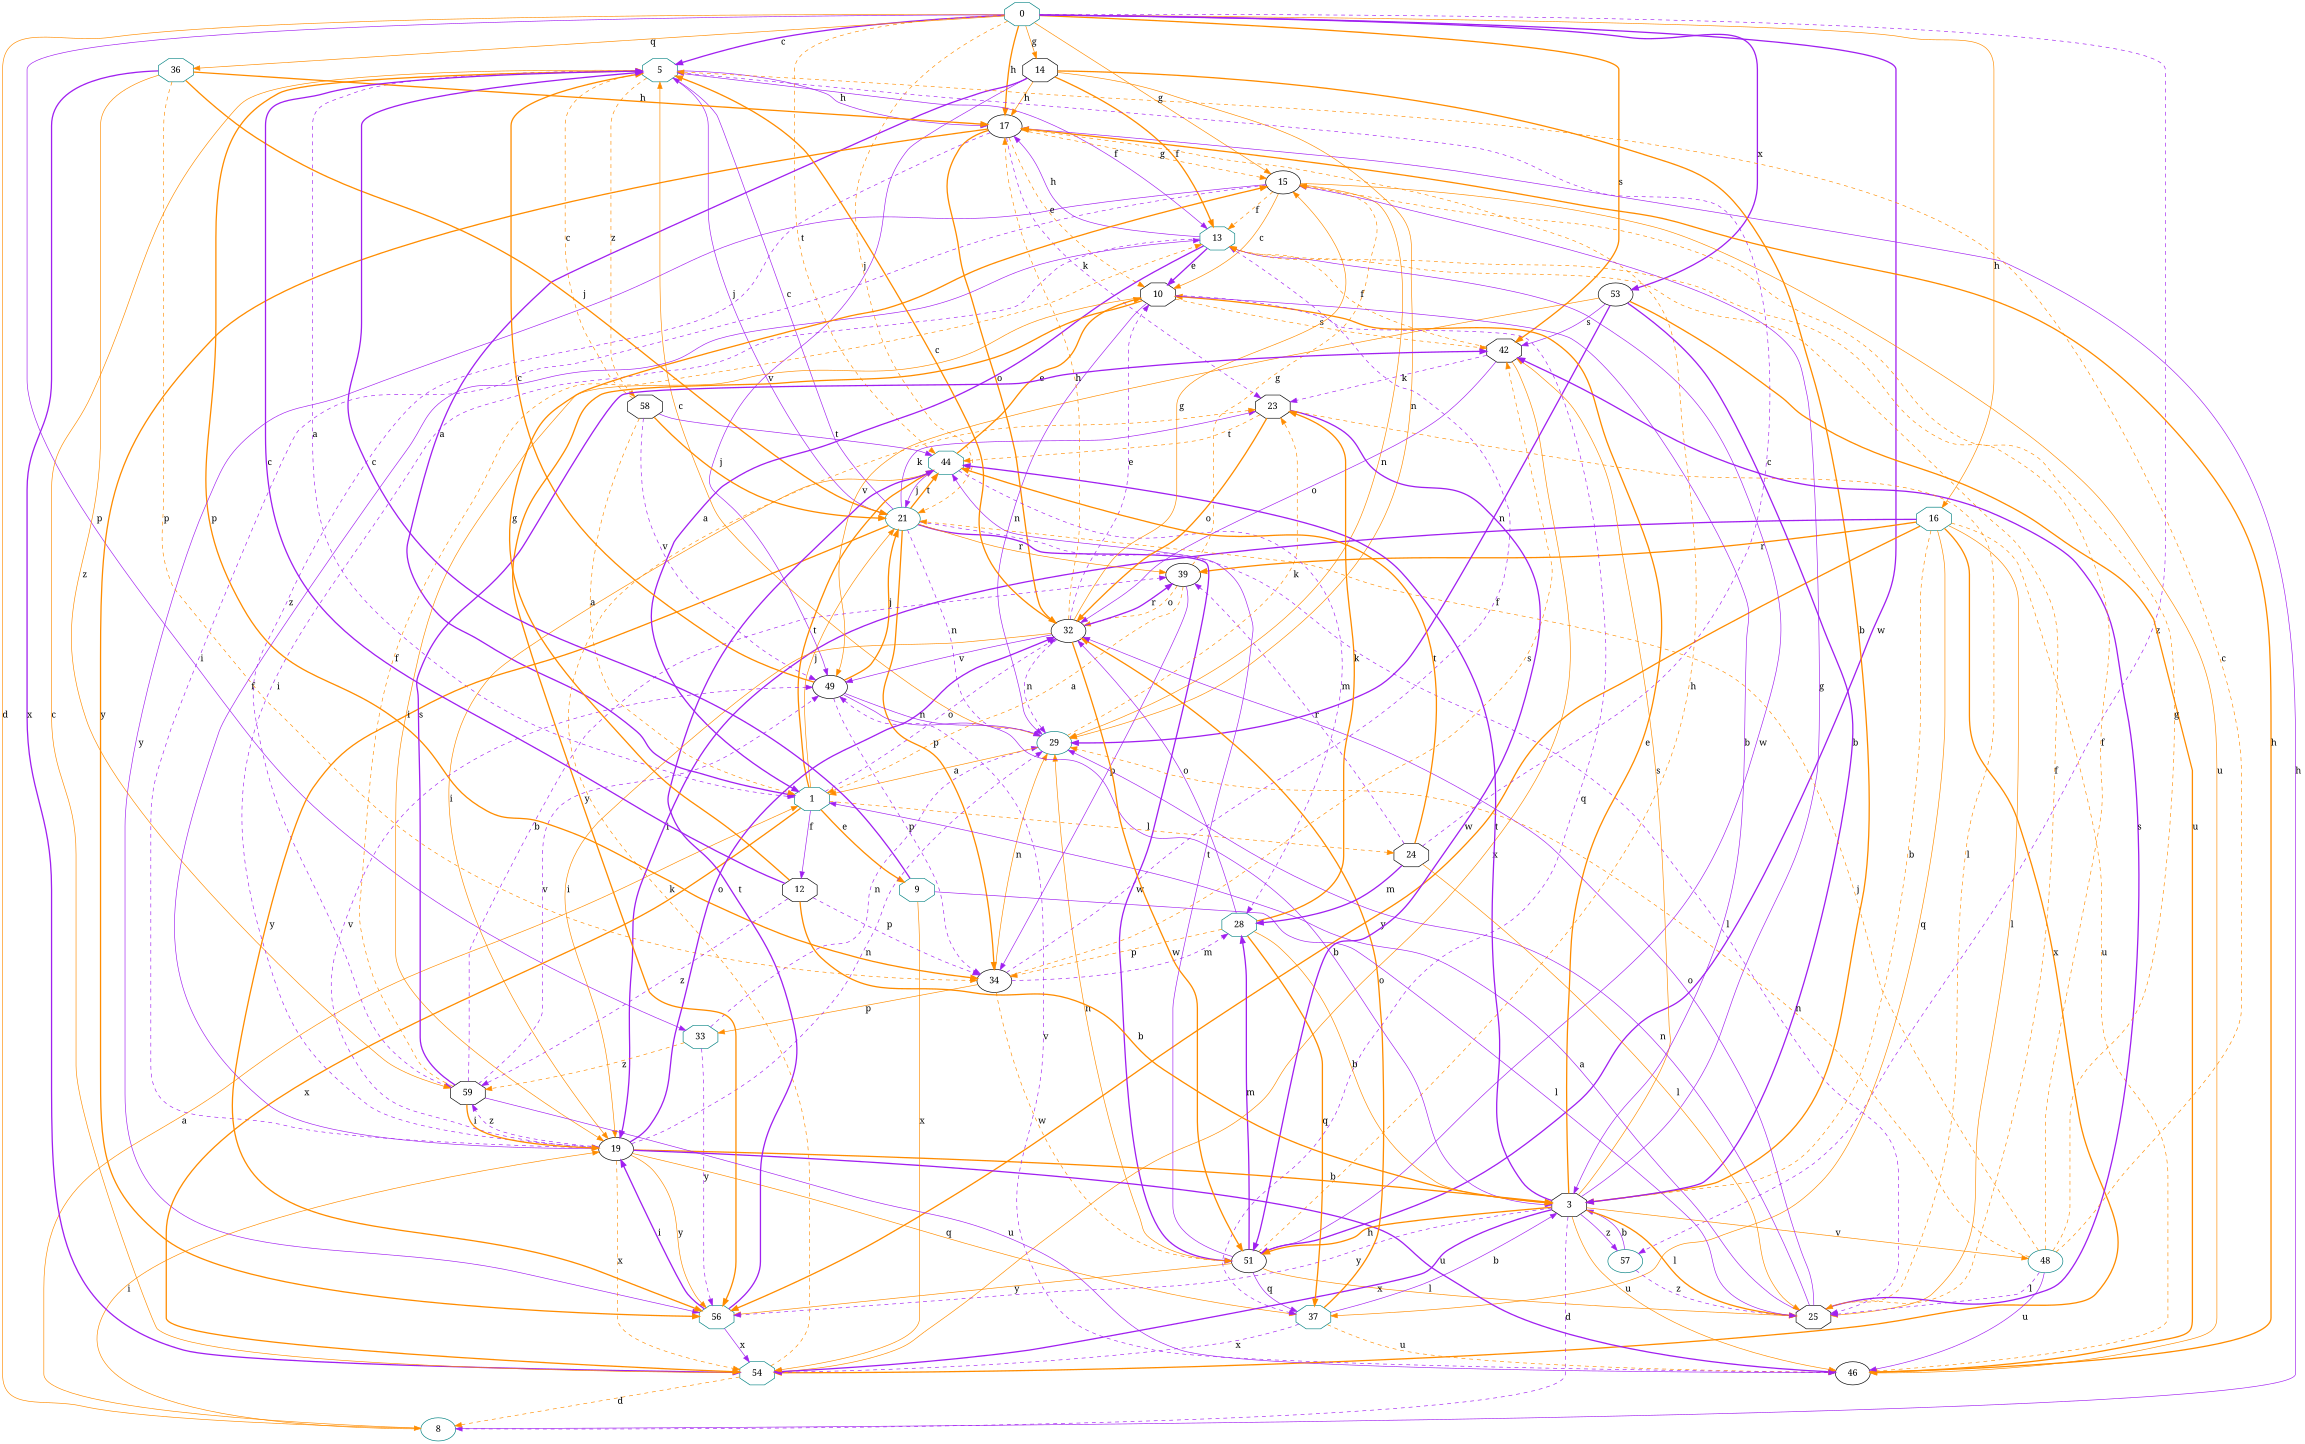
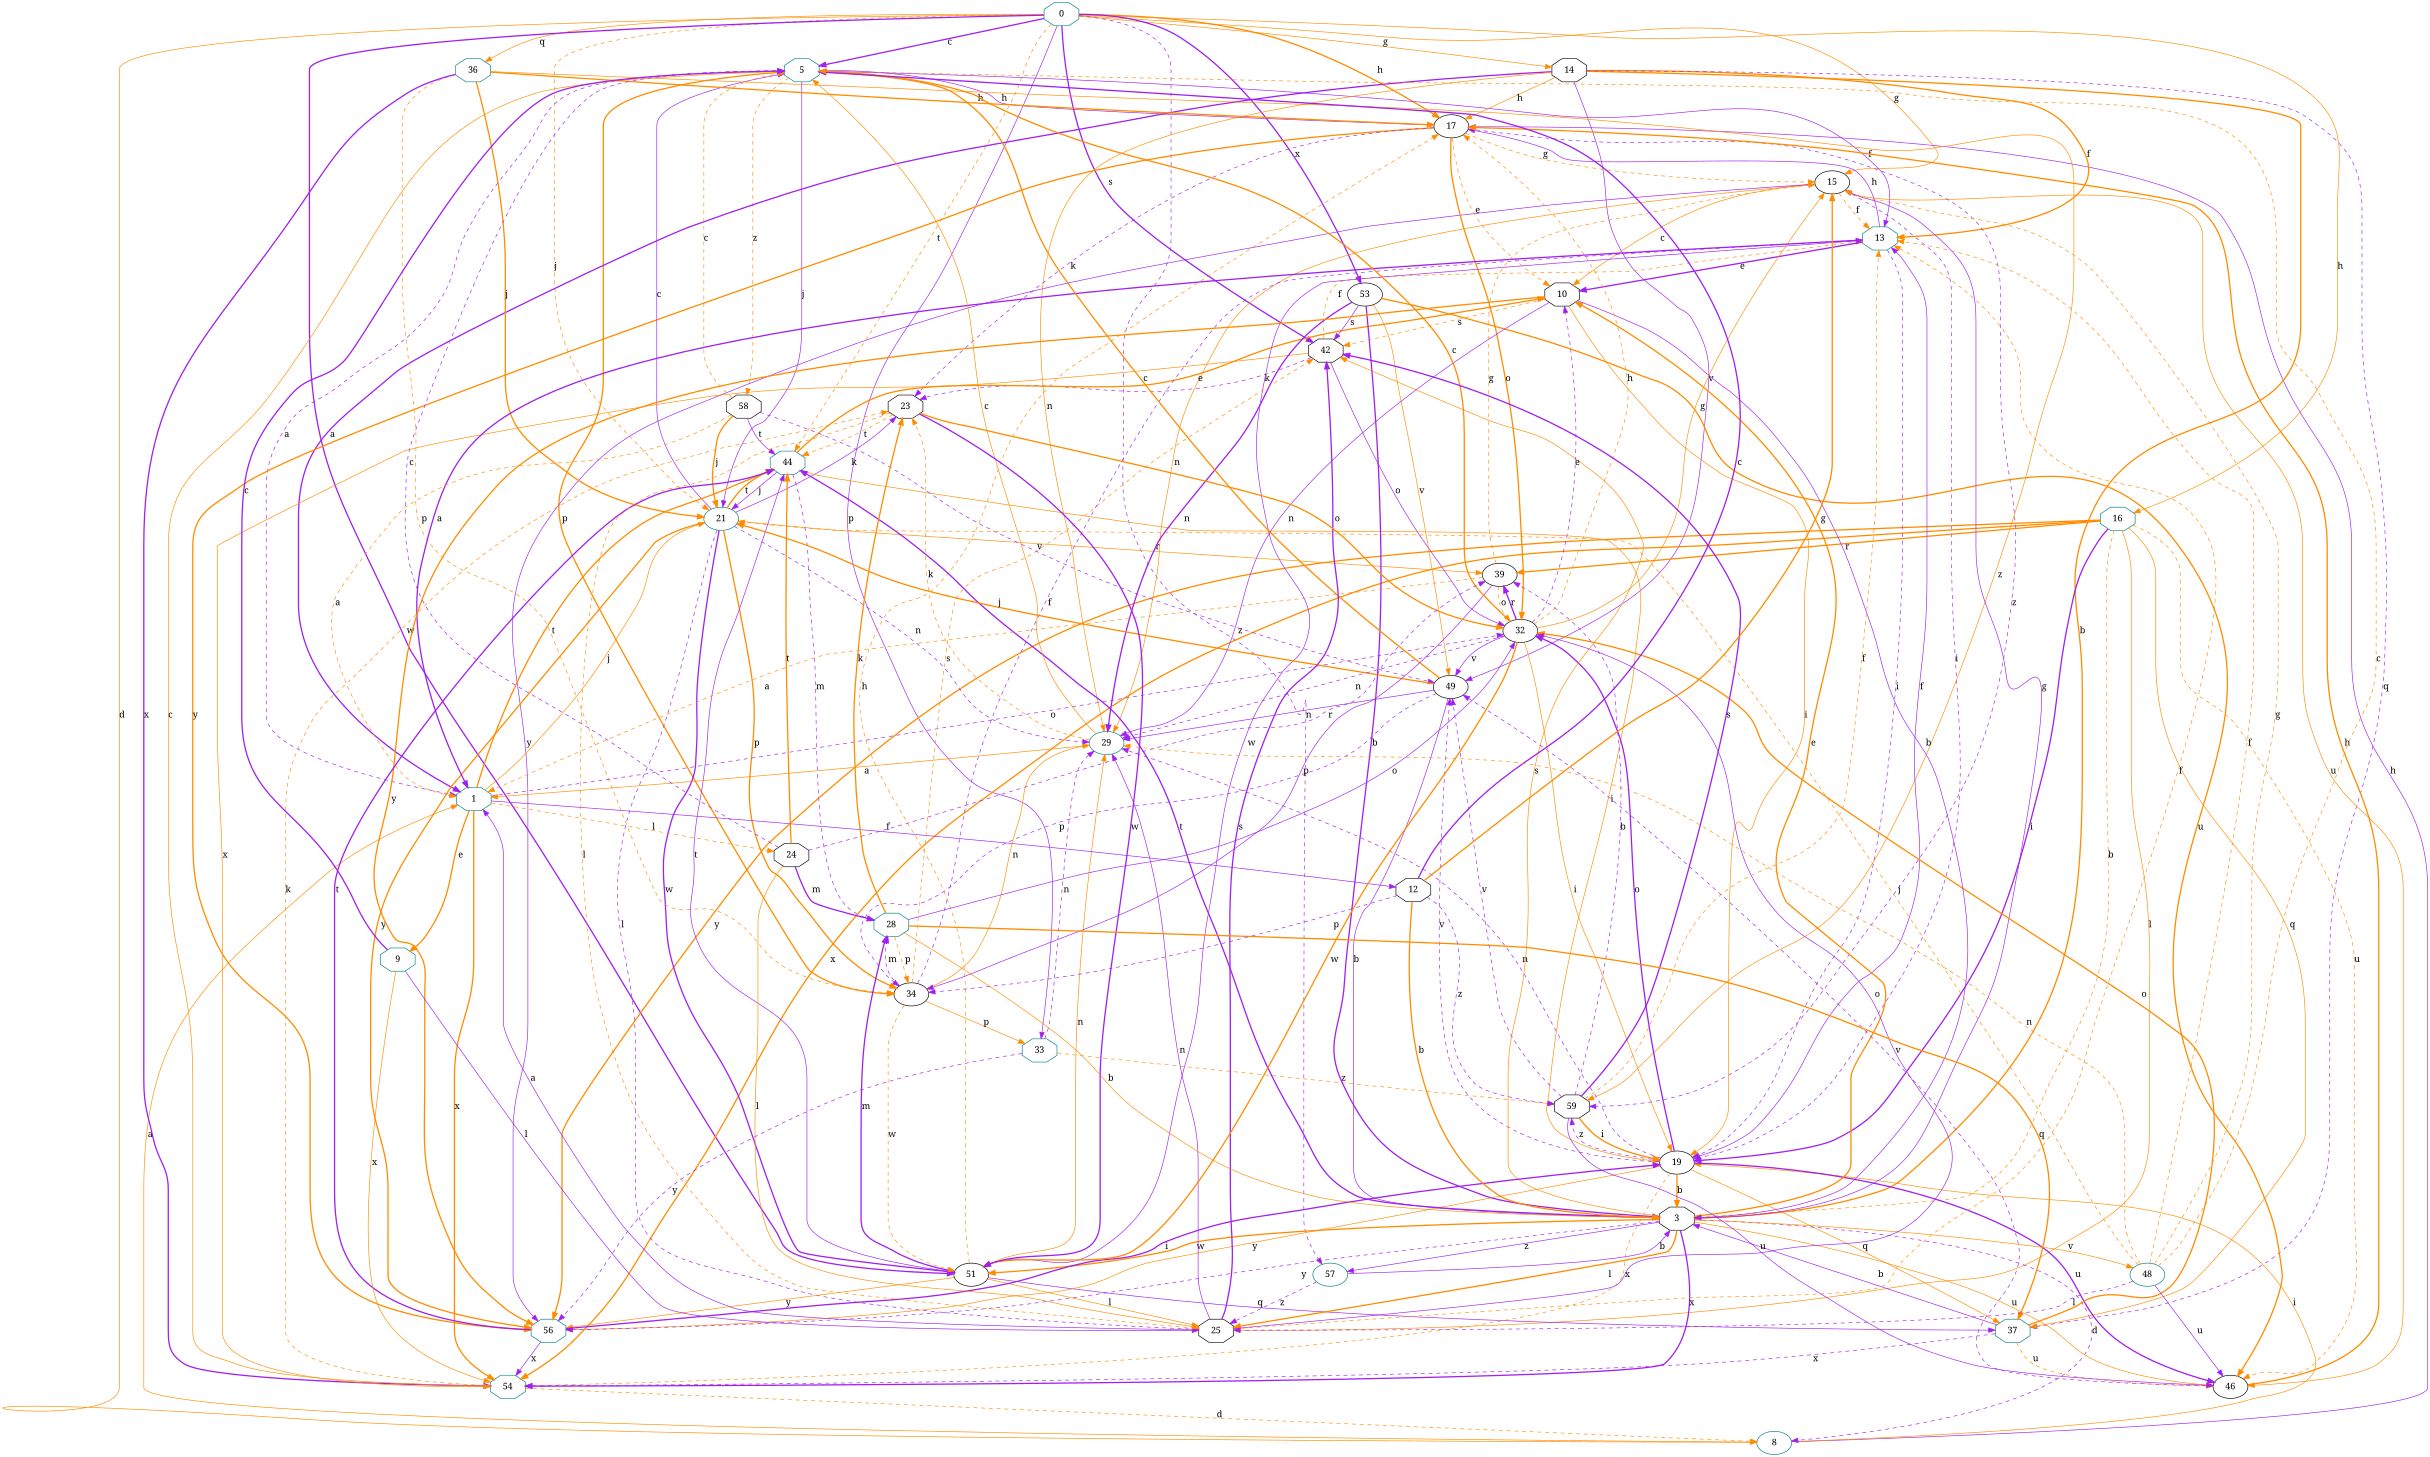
edge "0" -> "42": color darkorange -> purple
edge "10" -> "37": now "14" -> "37"
edge "3" -> "51": label "h" -> "w"
